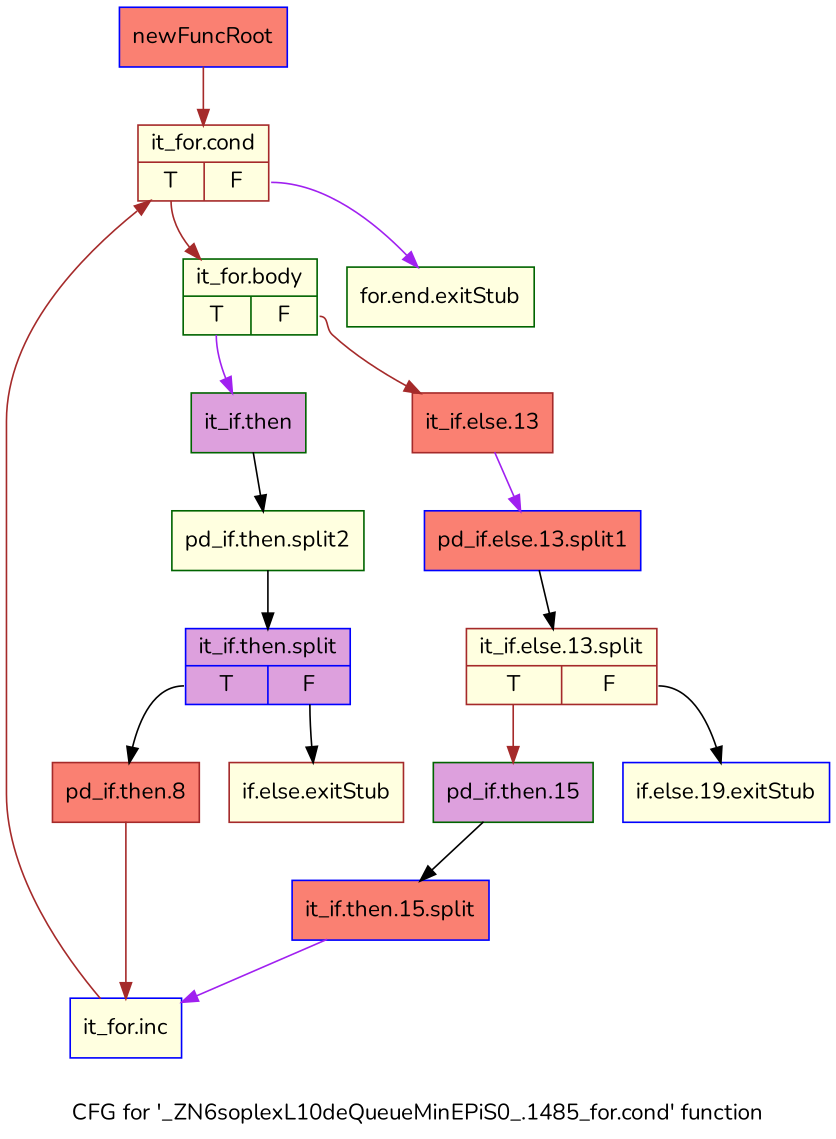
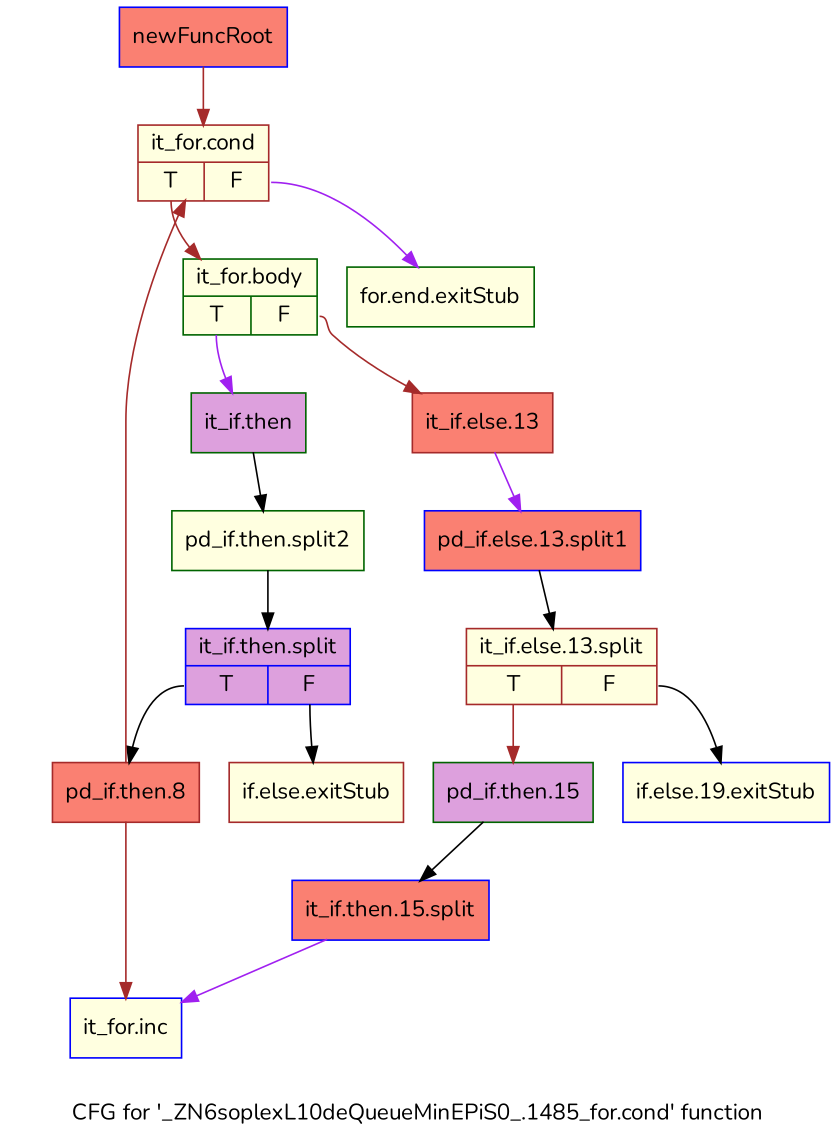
edge "it_for.inc" -> "it_for.cond": now "pd_if.then.8" -> "it_for.cond"
